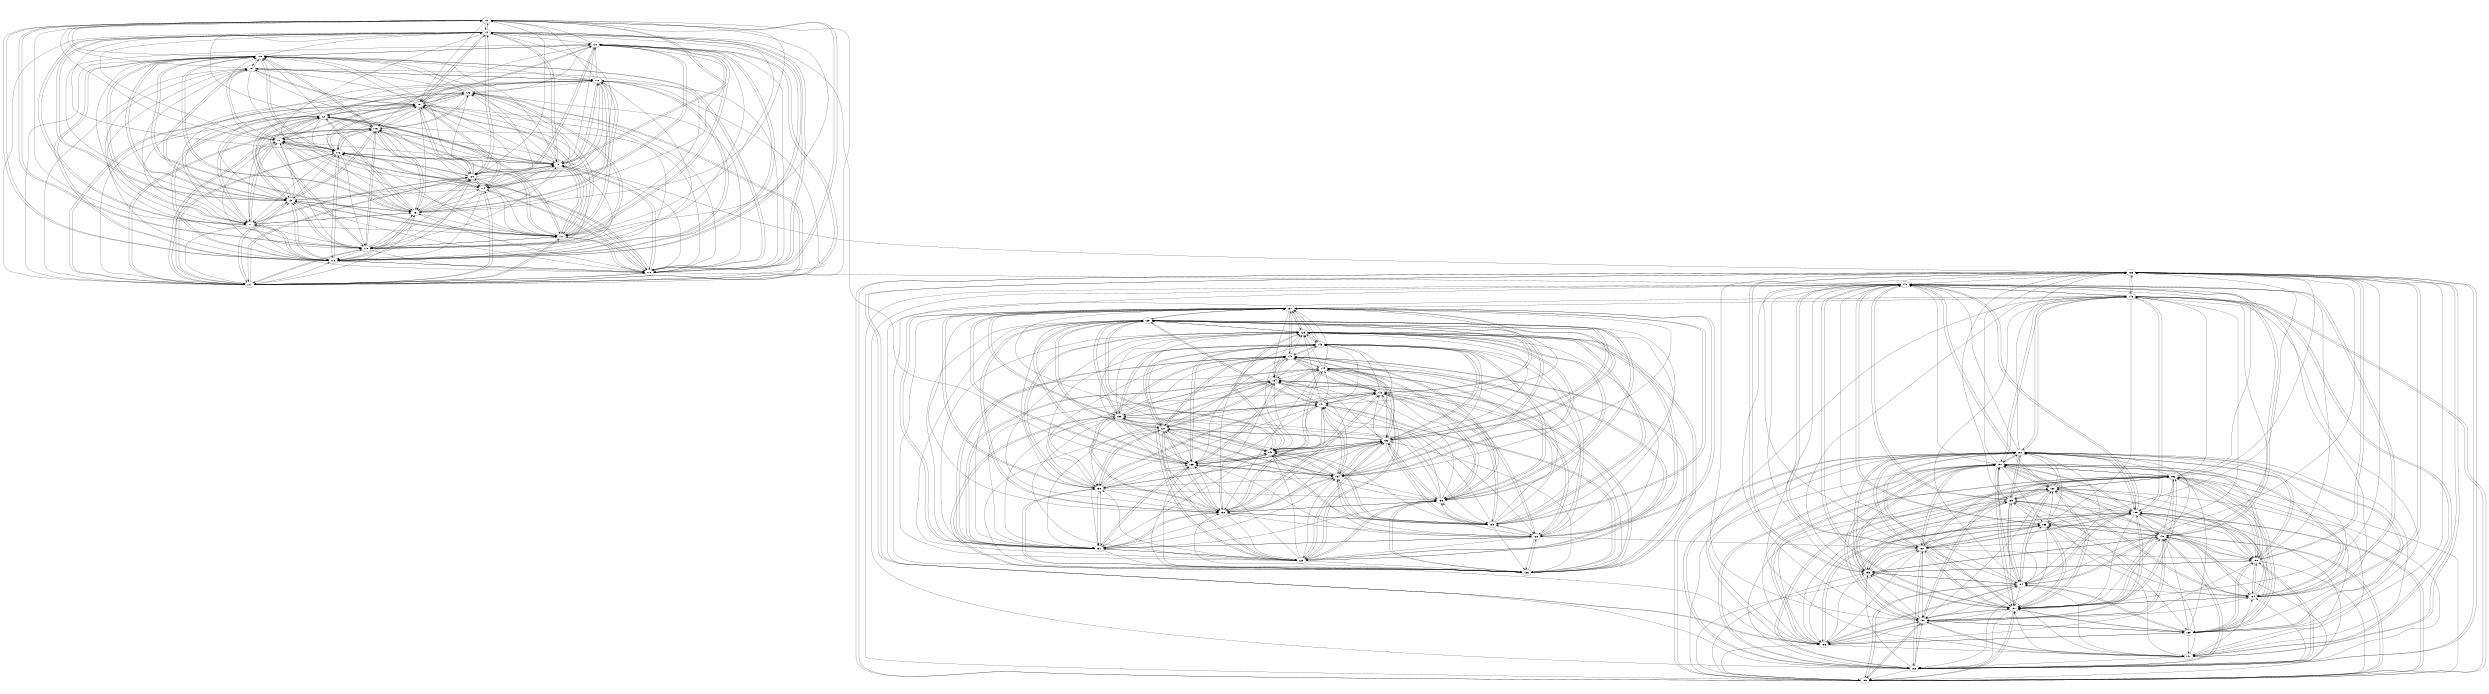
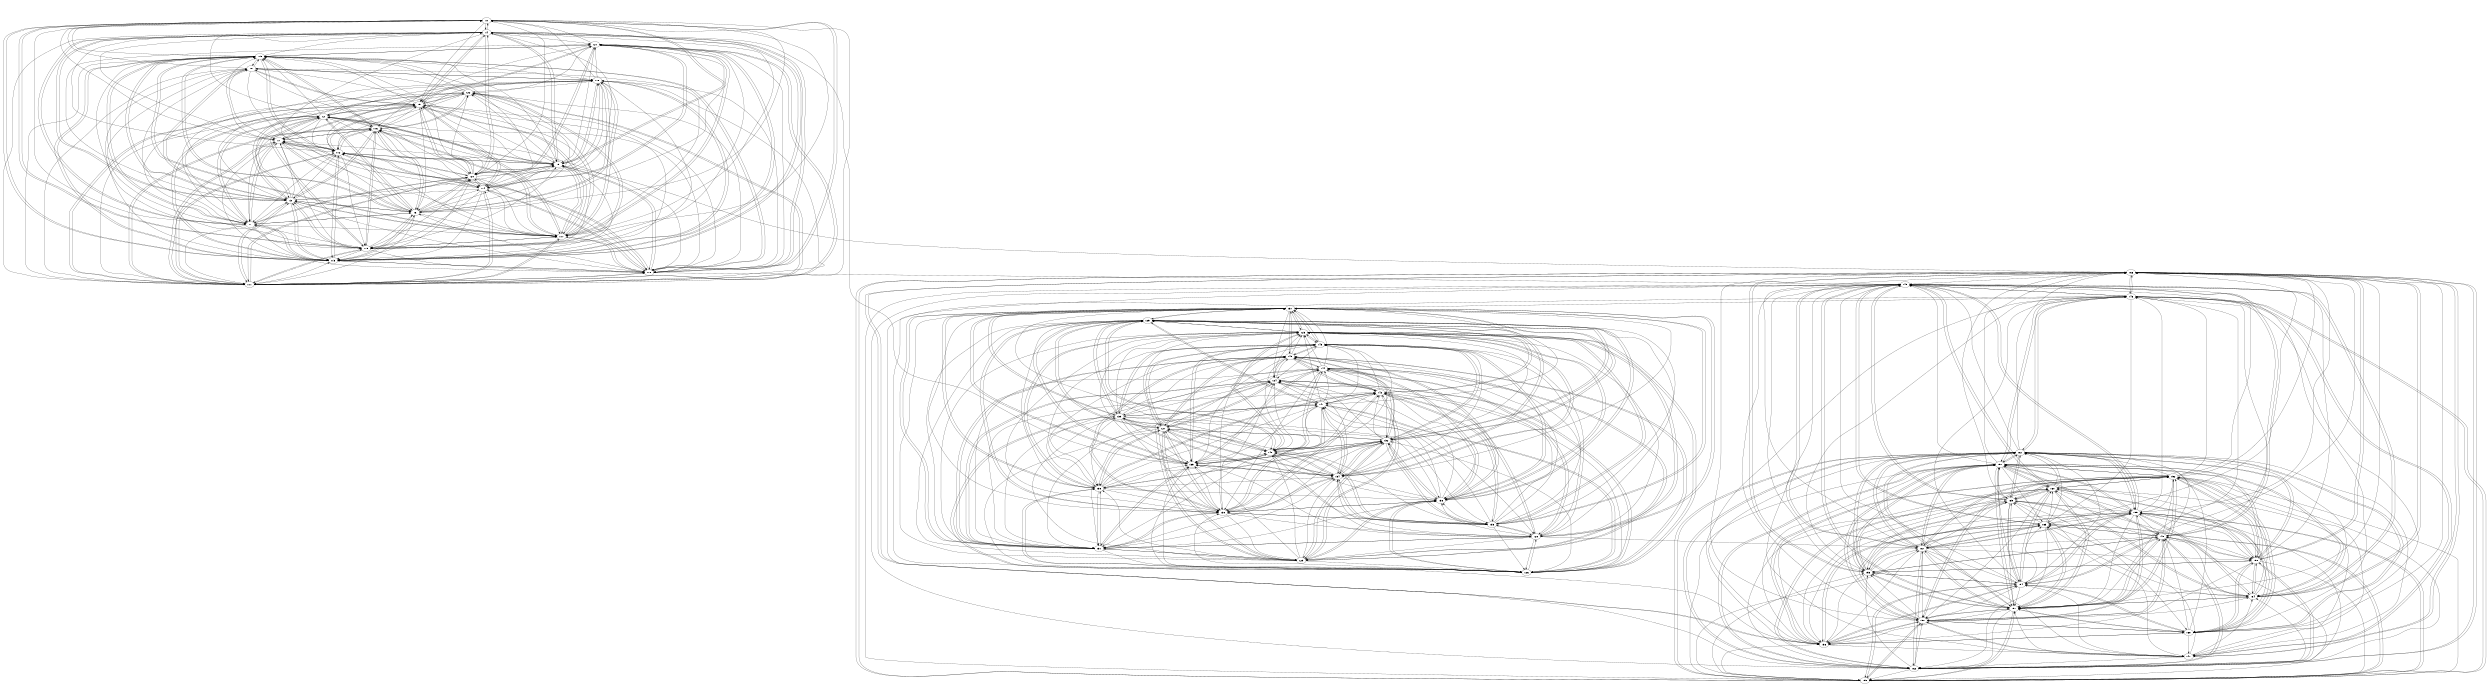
edge "v44" -> "v24": reversed
edge "v46" -> "v55": now "v66" -> "v55"
edge "v36" -> "v39": reversed
